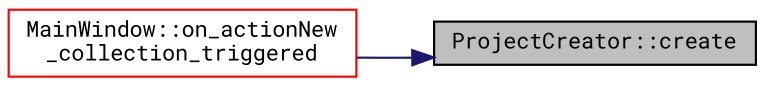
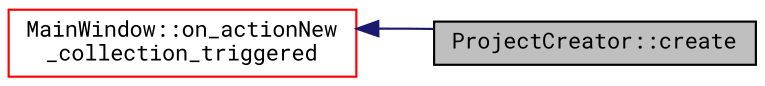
edge "MainWindow::on_actionNew _collection_triggered" -> "ProjectCreator::create": reversed
